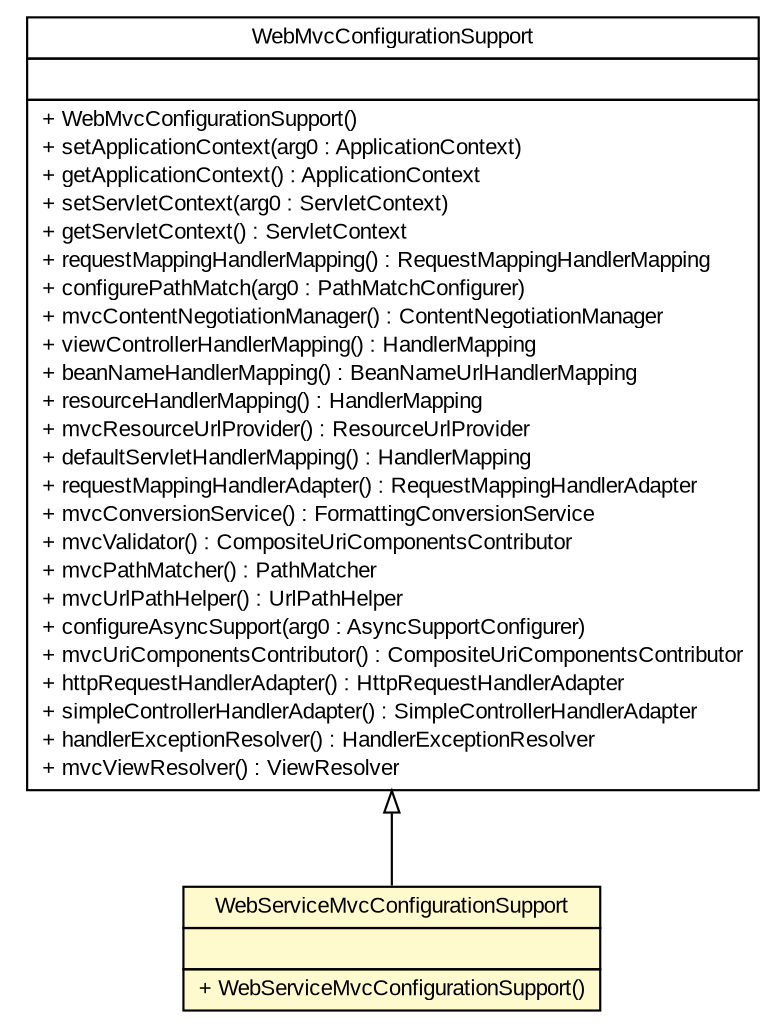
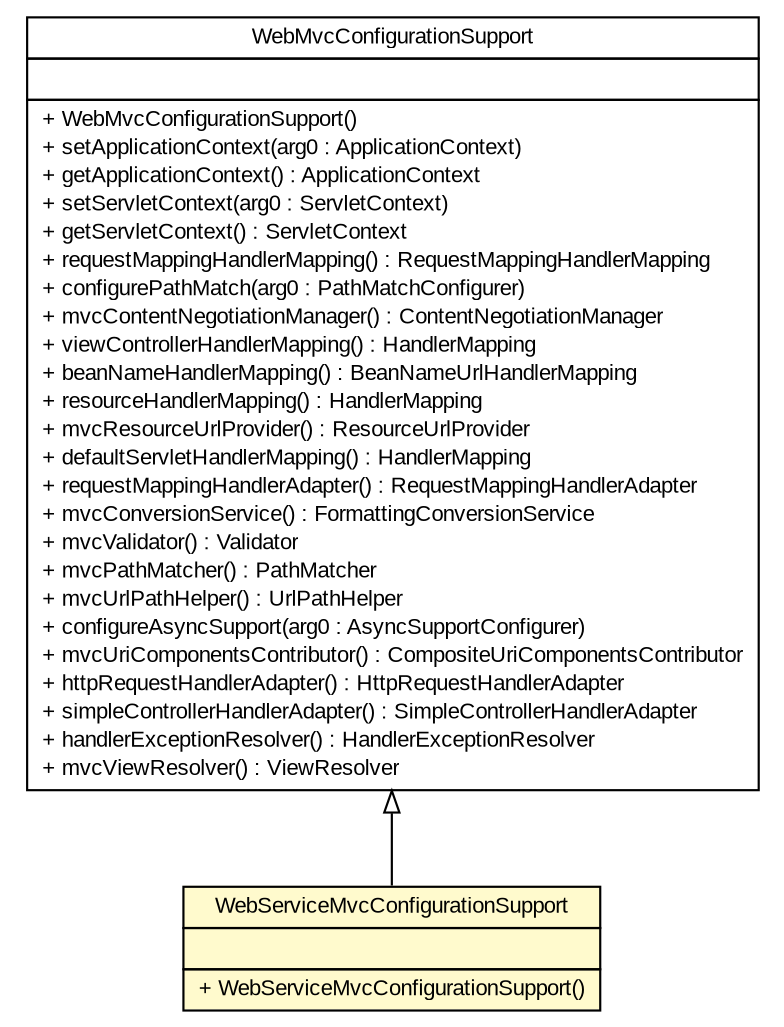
node "WebMvcConfigurationSupport": text "+ mvcValidator() : CompositeUriComponentsContributor" -> "+ mvcValidator() : Validator"
